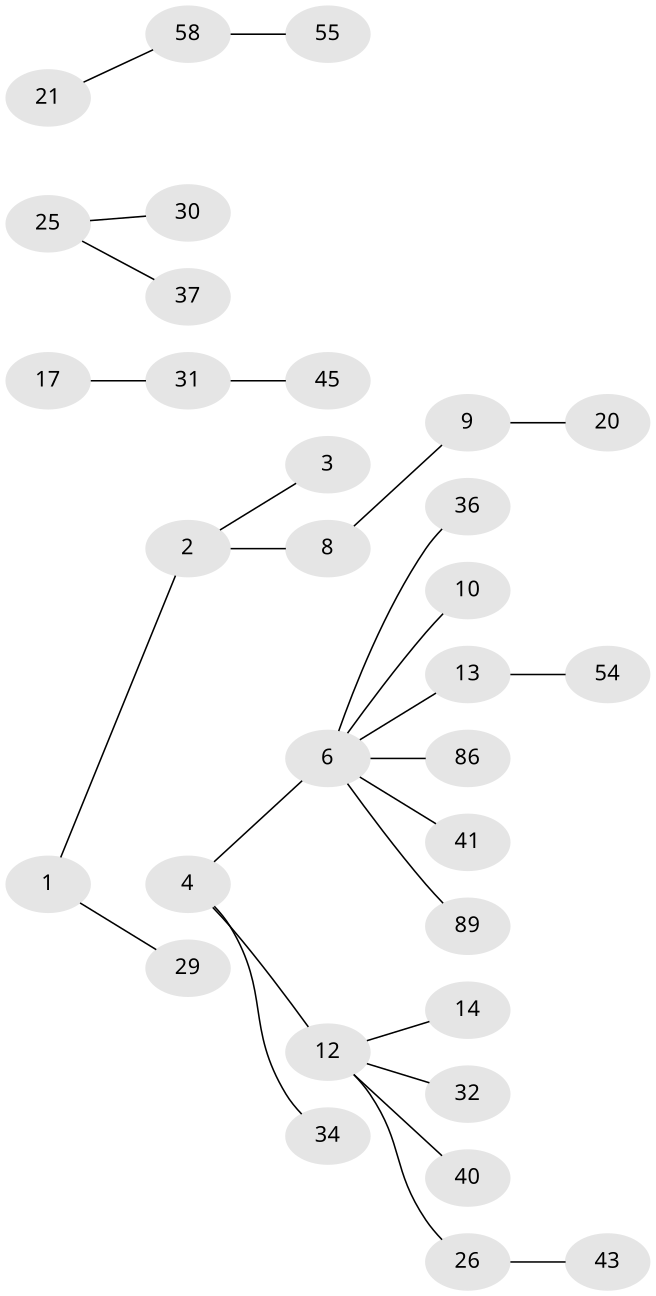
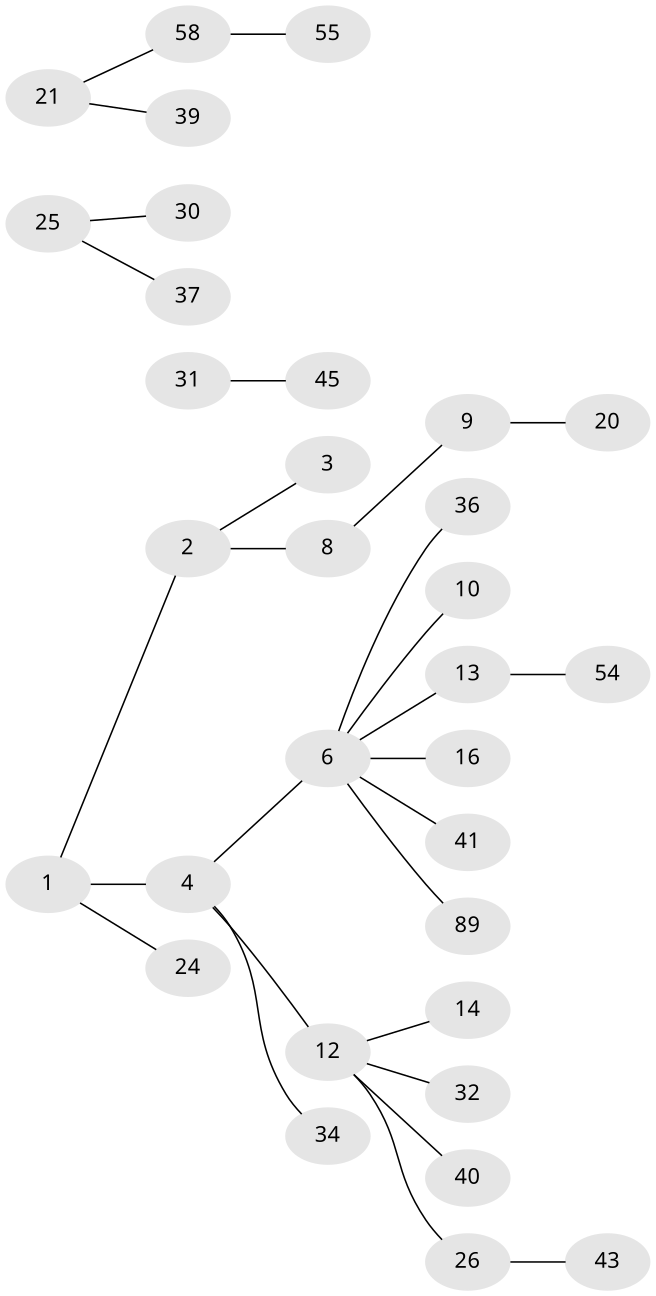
node "39": added
node "17": removed
node "86": label "86" -> "16"
edge "1" -- "4": added
node "29": label "29" -> "24"
